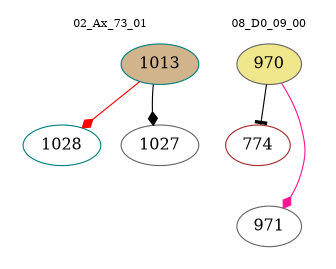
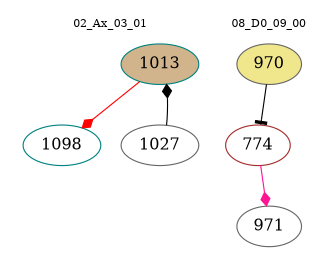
cluster "02_Ax_73_01": label "02_Ax_73_01" -> "02_Ax_03_01"
edge "1013" -> "1027": reversed
edge "970" -> "971": now "774" -> "971"
node "1028": label "1028" -> "1098"
